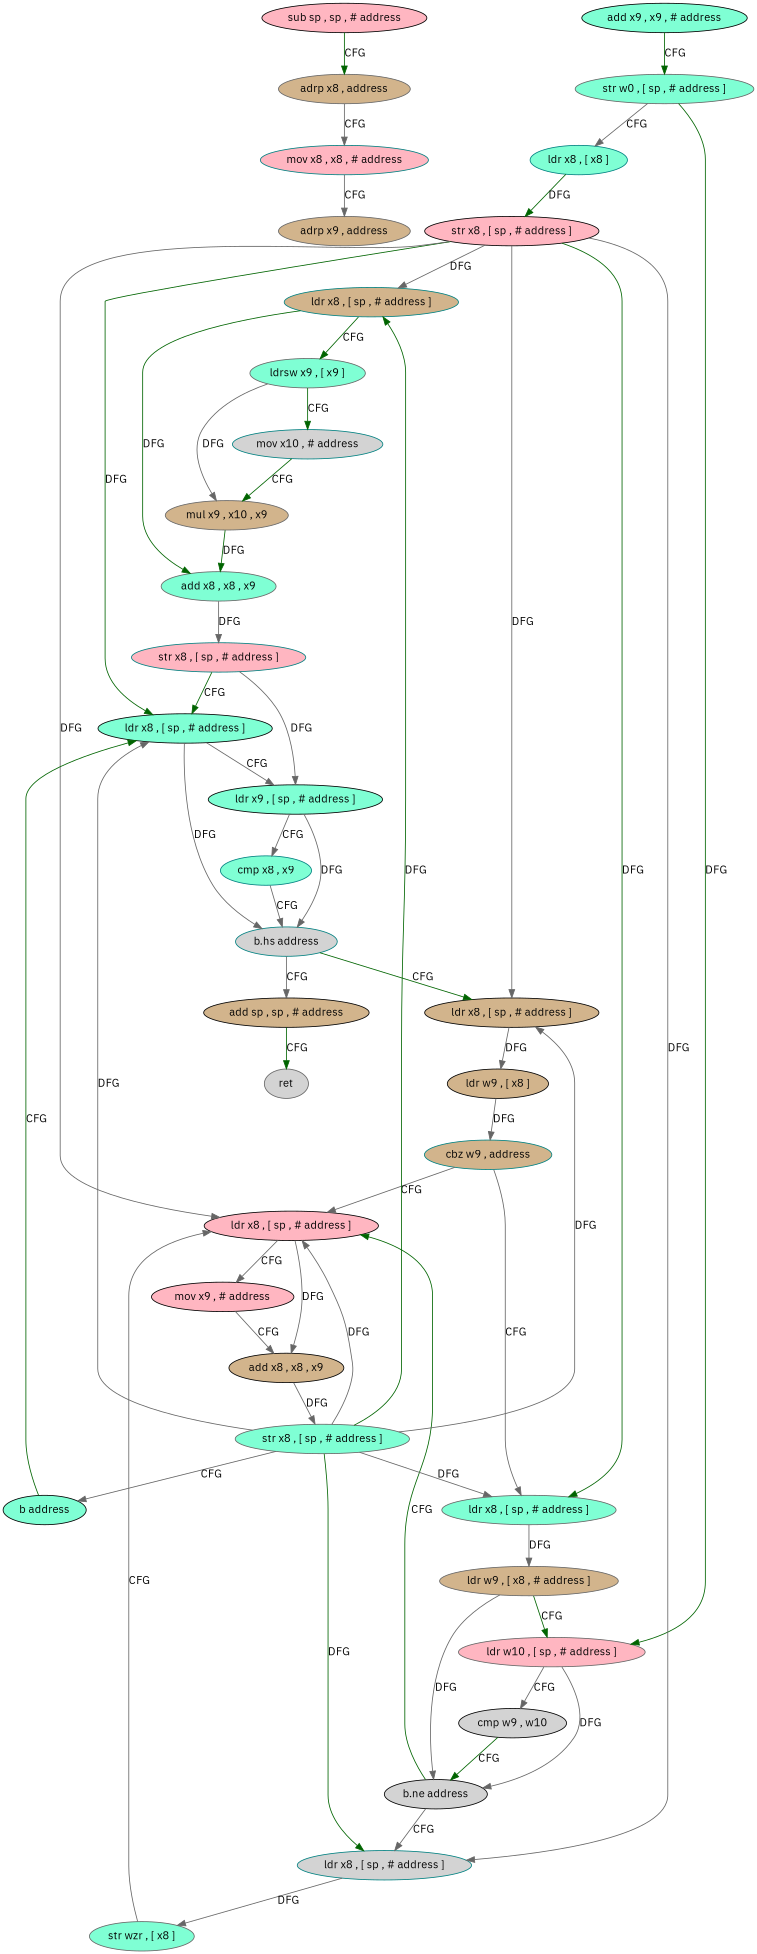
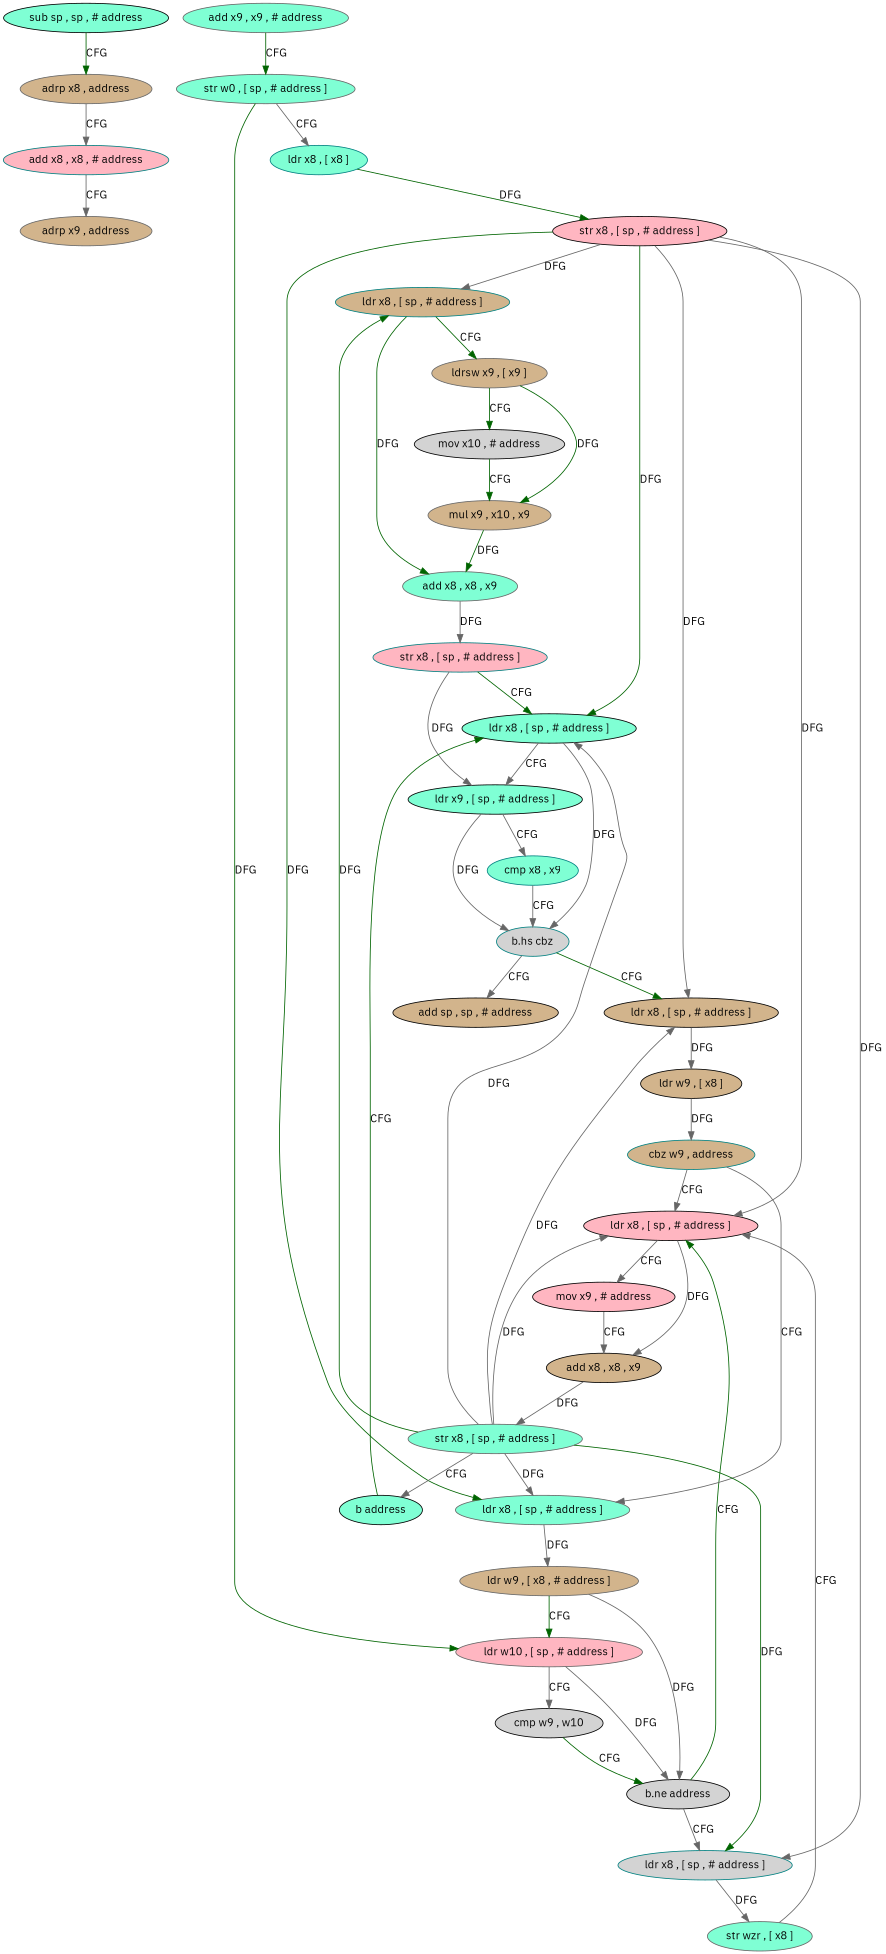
node "sub sp , sp , # address": fillcolor lightpink -> aquamarine
node "add x9 , x9 , # address": color black -> gray40
node "mov x8 , x8 , # address": label "mov x8 , x8 , # address" -> "add x8 , x8 , # address"
node "ldrsw x9 , [ x9 ]": fillcolor aquamarine -> tan
edge "ldrsw x9 , [ x9 ]" -> "mul x9 , x10 , x9": color gray40 -> darkgreen
node "mov x10 , # address": color teal -> black
node "b.hs address": label "b.hs address" -> "b.hs cbz"
node "ret": removed
